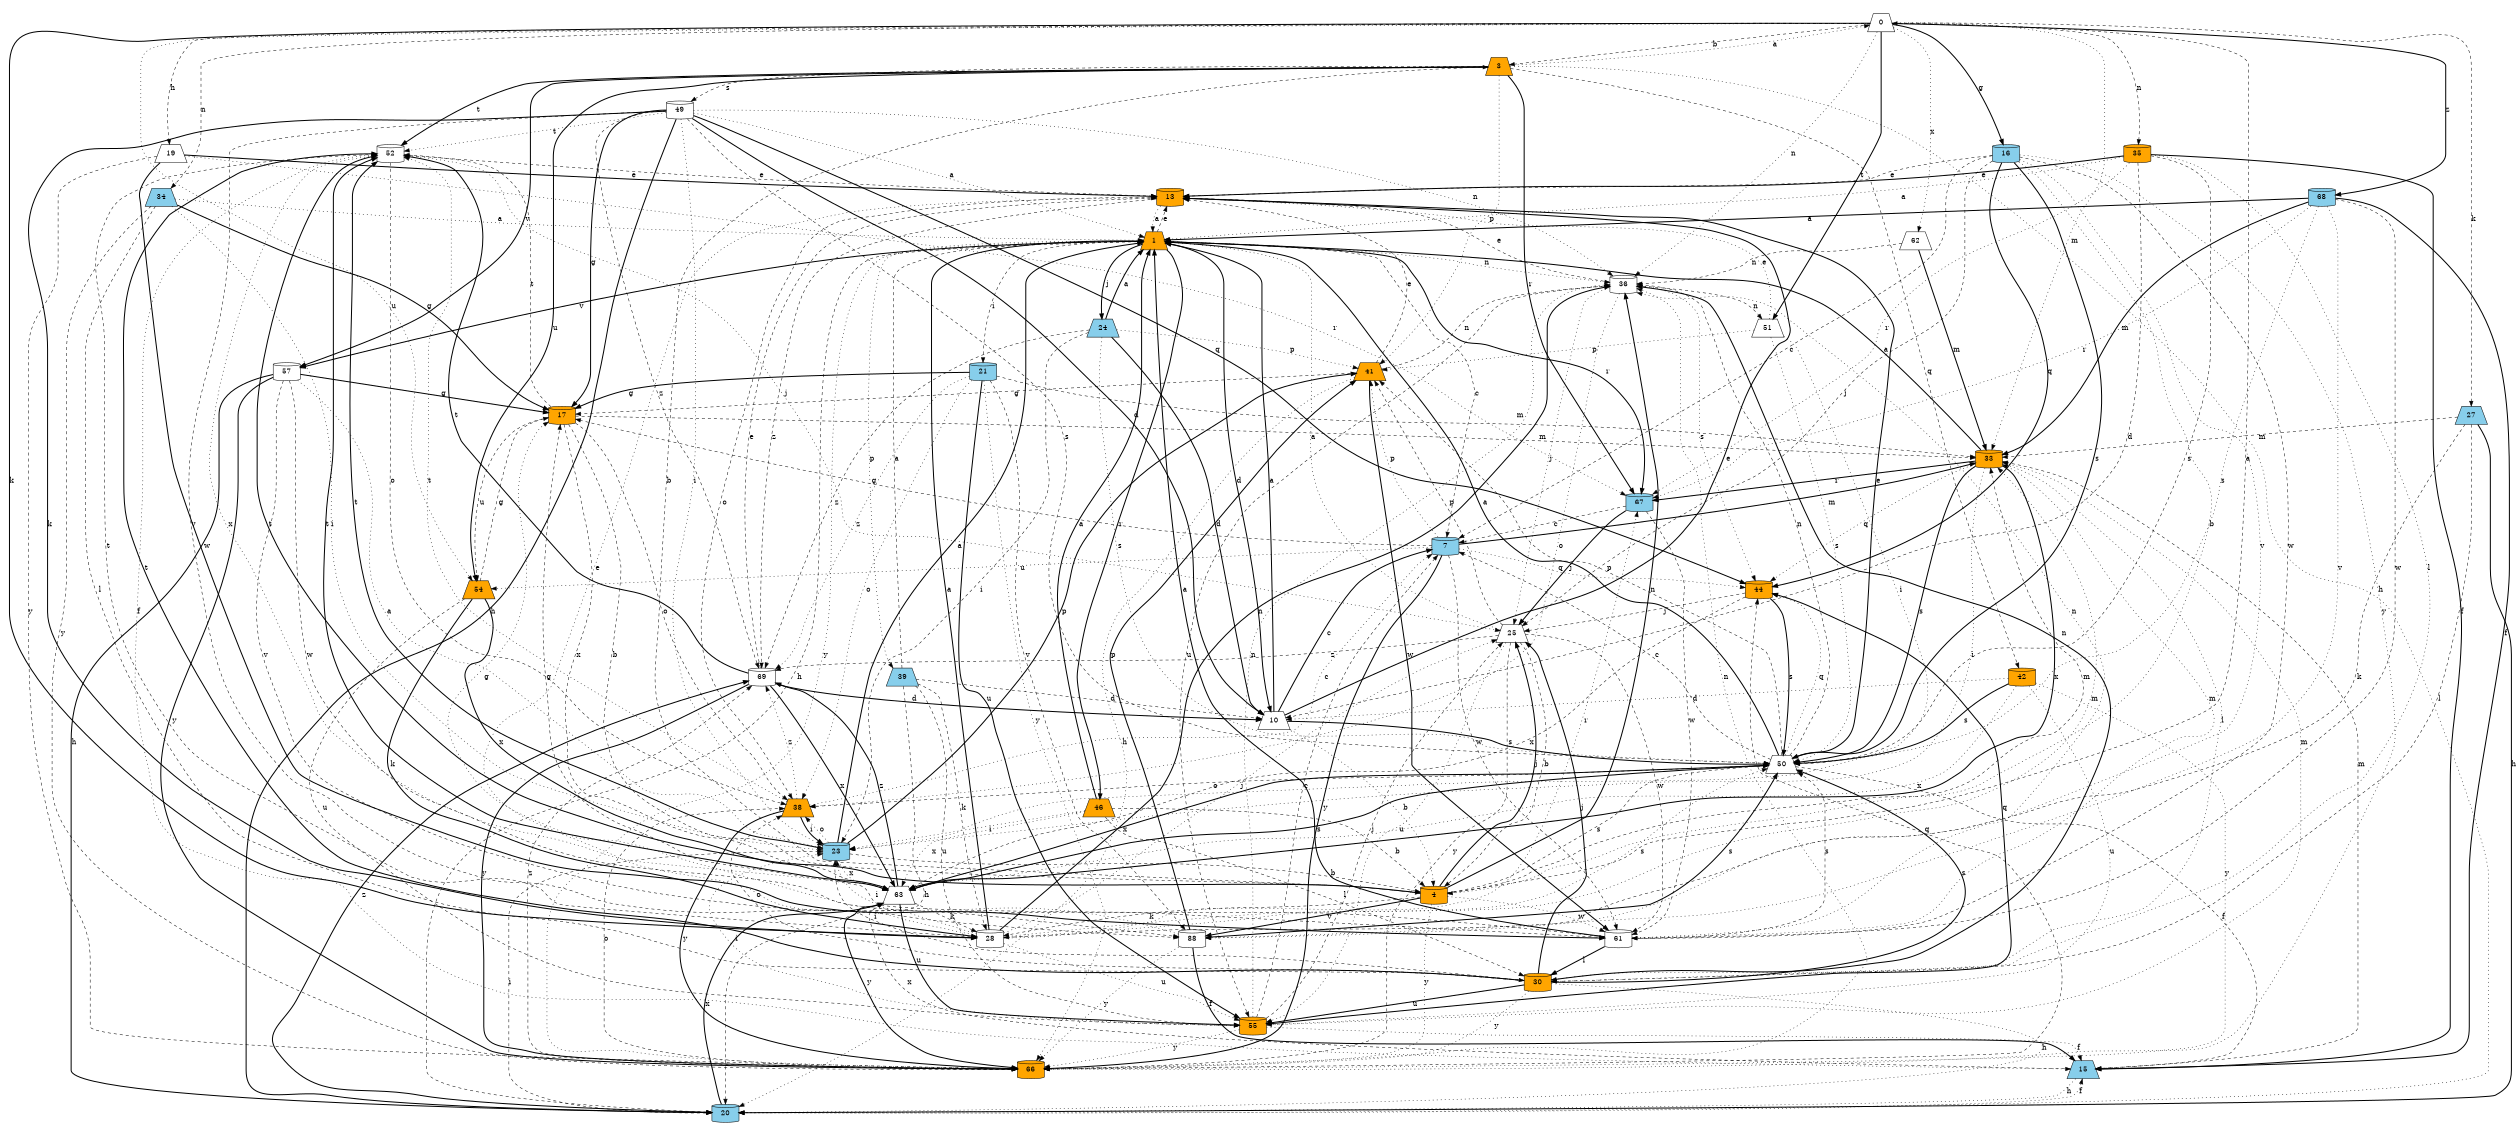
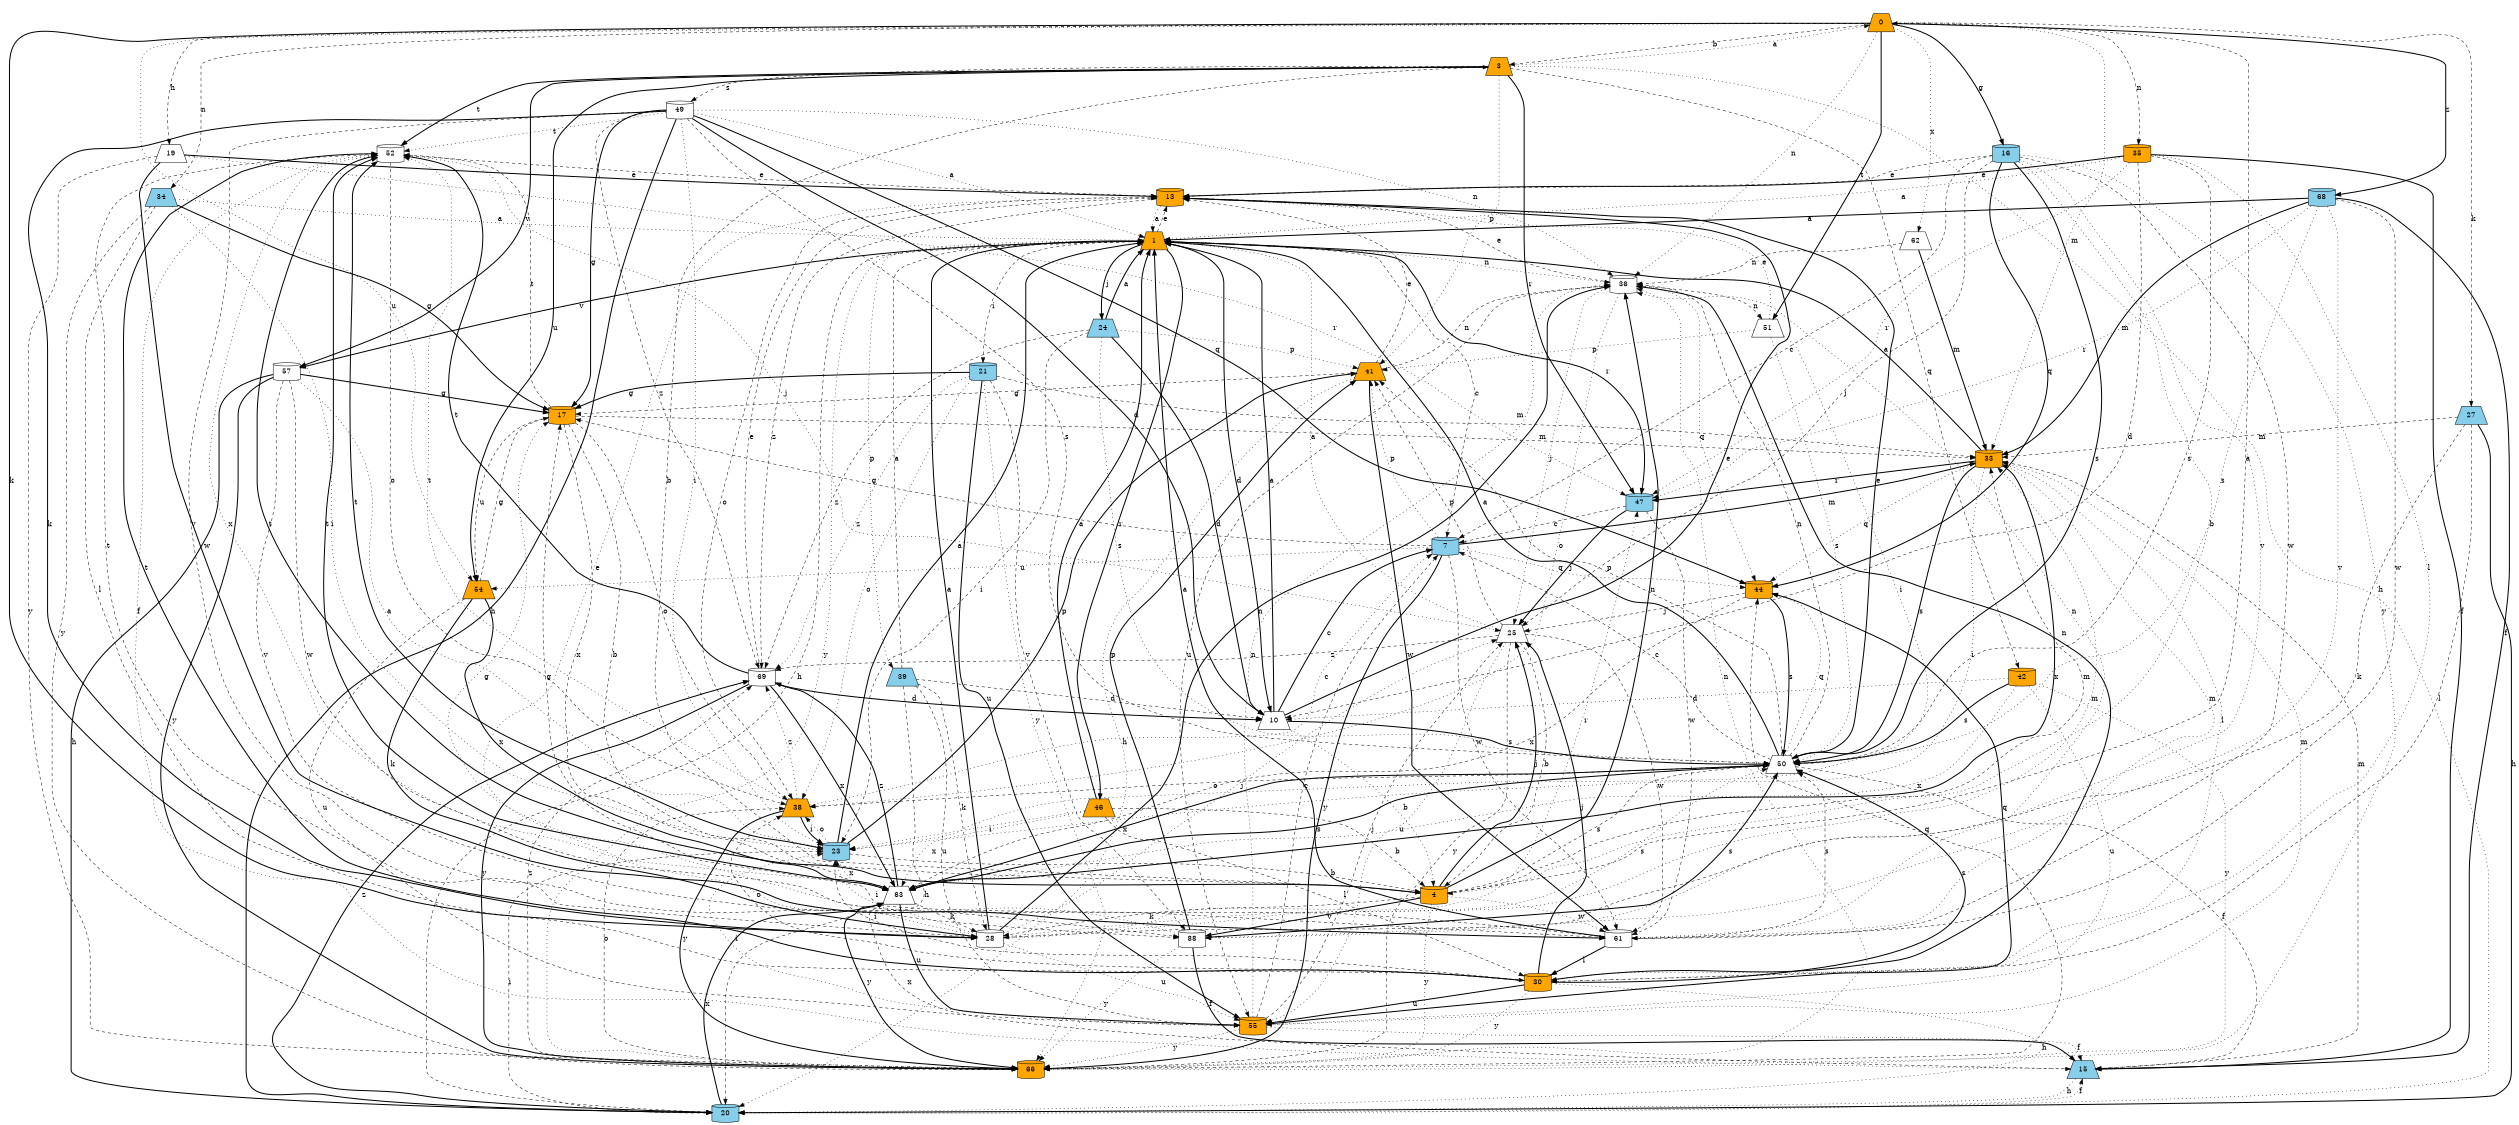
node "0": fillcolor white -> orange
edge "36" -> "44": label "s" -> "q"
node "67": label "67" -> "47"
